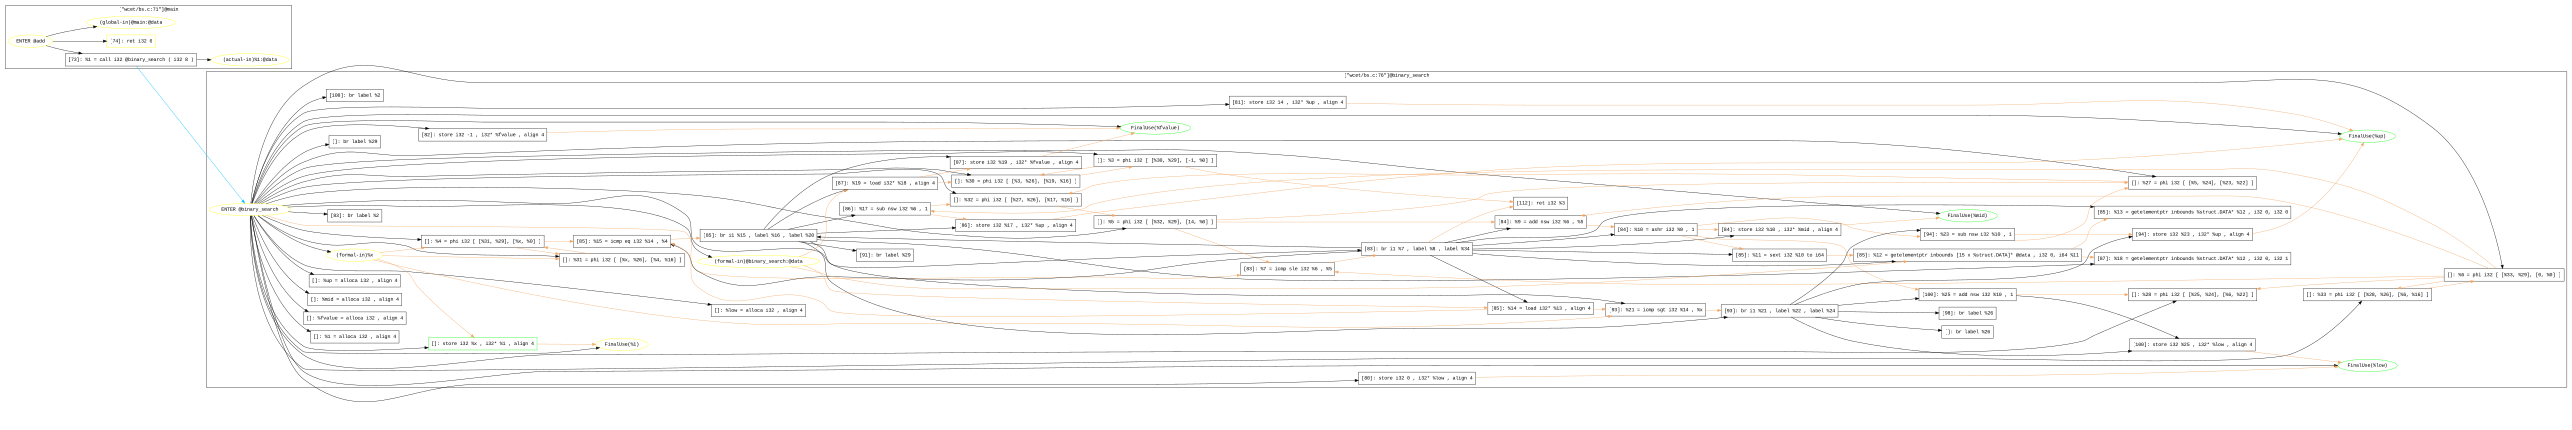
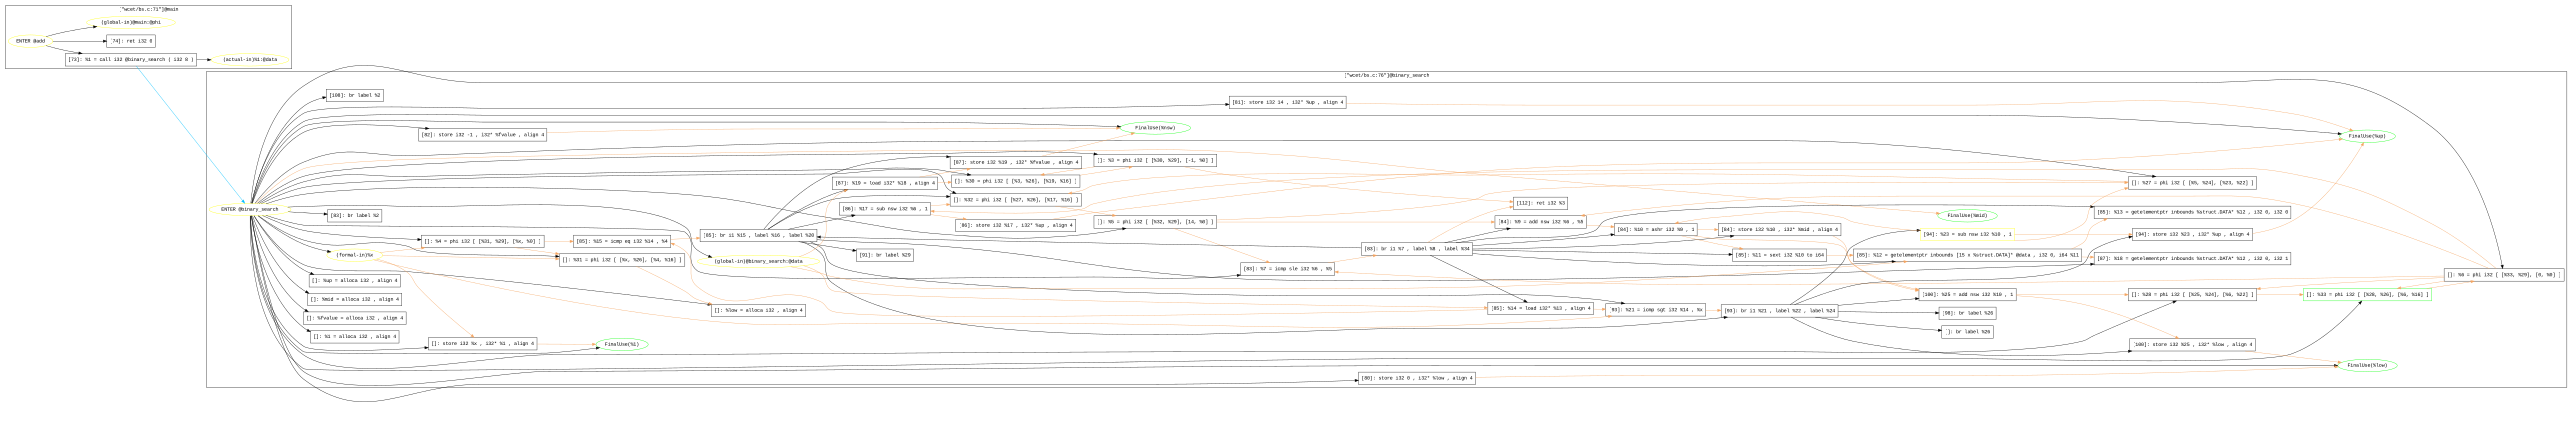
node "(global-in)@main:@data": label "(global-in)@main:@data" -> "(global-in)@main:@phi"
node "[74]: ret i32 0": color yellow -> black
node "FinalUse(%fvalue)": label "FinalUse(%fvalue)" -> "FinalUse(%nsw)"
node "[]: br label %29": removed
edge "ENTER @binary_search" -> "FinalUse(%mid)": color black -> sandybrown
edge "[84]: %10 = ashr i32 %9 , 1" -> "[94]: %23 = sub nsw i32 %10 , 1": reversed
edge "[84]: store i32 %10 , i32* %mid , align 4" -> "FinalUse(%mid)": now "[84]: store i32 %10 , i32* %mid , align 4" -> "[100]: %25 = add nsw i32 %10 , 1"
edge "[85]: br i1 %15 , label %16 , label %20" -> "[86]: store i32 %17 , i32* %up , align 4": now "[85]: br i1 %15 , label %16 , label %20" -> "[]: %32 = phi i32 [ [%27, %26], [%17, %16] ]"
node "[94]: %23 = sub nsw i32 %10 , 1": color black -> yellow
edge "ENTER @binary_search" -> "[83]: br i1 %7 , label %8 , label %34": removed
edge "[]: %31 = phi i32 [ [%x, %26], [%4, %16] ]" -> "[]: %4 = phi i32 [ [%31, %29], [%x, %0] ]": now "[]: %31 = phi i32 [ [%x, %26], [%4, %16] ]" -> "[]: %low = alloca i32 , align 4"
node "(formal-in)@binary_search:@data": label "(formal-in)@binary_search:@data" -> "(global-in)@binary_search:@data"
edge "ENTER @binary_search" -> "[83]: %7 = icmp sle i32 %6 , %5": color sandybrown -> black
edge "[83]: br i1 %7 , label %8 , label %34" -> "[85]: %15 = icmp eq i32 %14 , %4": removed
edge "[]: %28 = phi i32 [ [%25, %24], [%6, %22] ]" -> "[]: %33 = phi i32 [ [%28, %26], [%6, %16] ]": added
node "[]: %33 = phi i32 [ [%28, %26], [%6, %16] ]": color black -> green
edge "[100]: %25 = add nsw i32 %10 , 1" -> "[100]: store i32 %25 , i32* %low , align 4": color black -> sandybrown
node "[]: store i32 %x , i32* %1 , align 4": color green -> black
node "FinalUse(%1)": color yellow -> green
